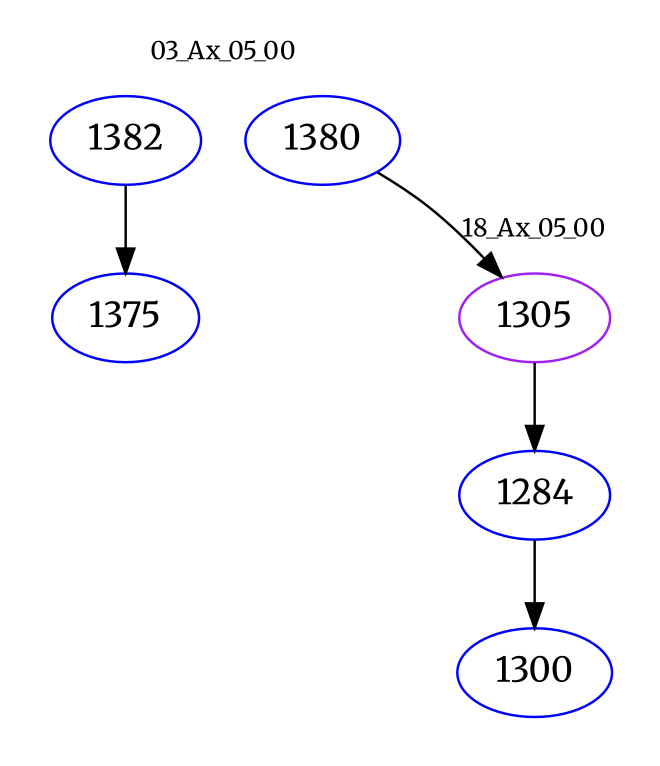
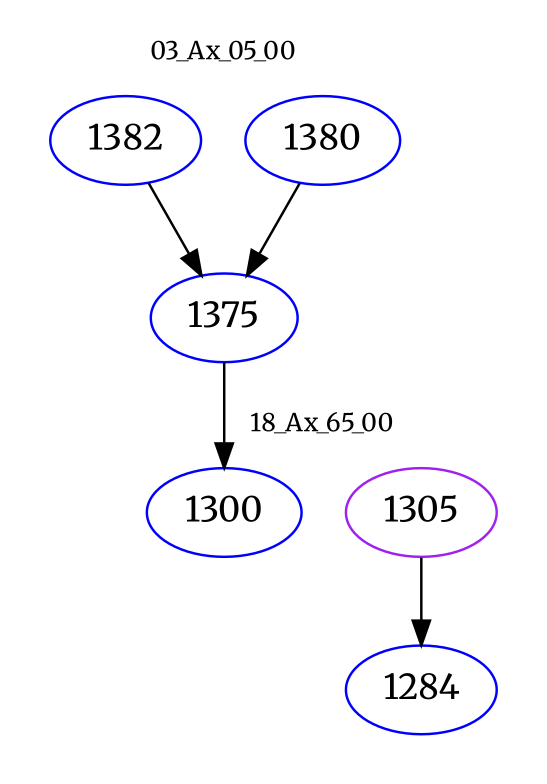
edge "1380" -> "1305": now "1380" -> "1375"
cluster "18_Ax_05_00": label "18_Ax_05_00" -> "18_Ax_65_00"
edge "1284" -> "1300": now "1375" -> "1300"
